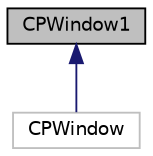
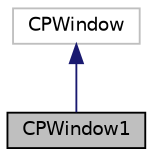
edge "CPWindow" -> "CPWindow1": reversed
